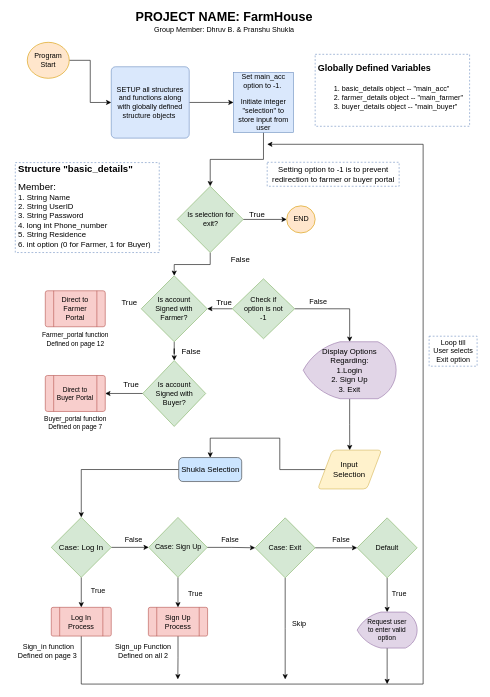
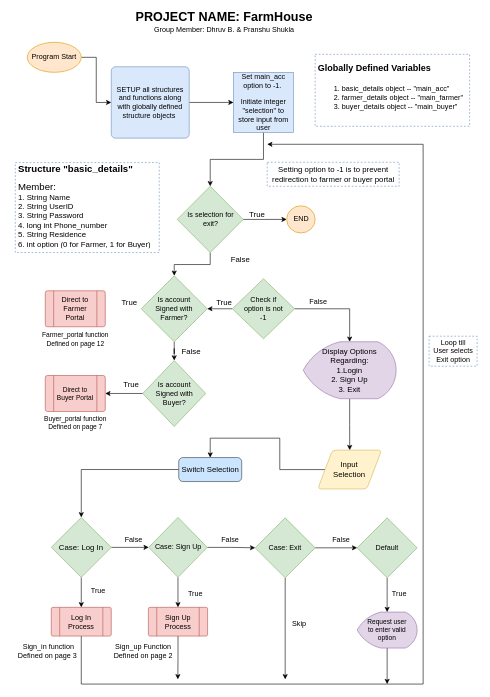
node "Program Start": size 42x36 -> 54x30
node "Shukla Selection": label "Shukla Selection" -> "Switch Selection"
node "Sign_up Function Defined on all 2": label "Sign_up Function Defined on all 2" -> "Sign_up Function Defined on page 2"
